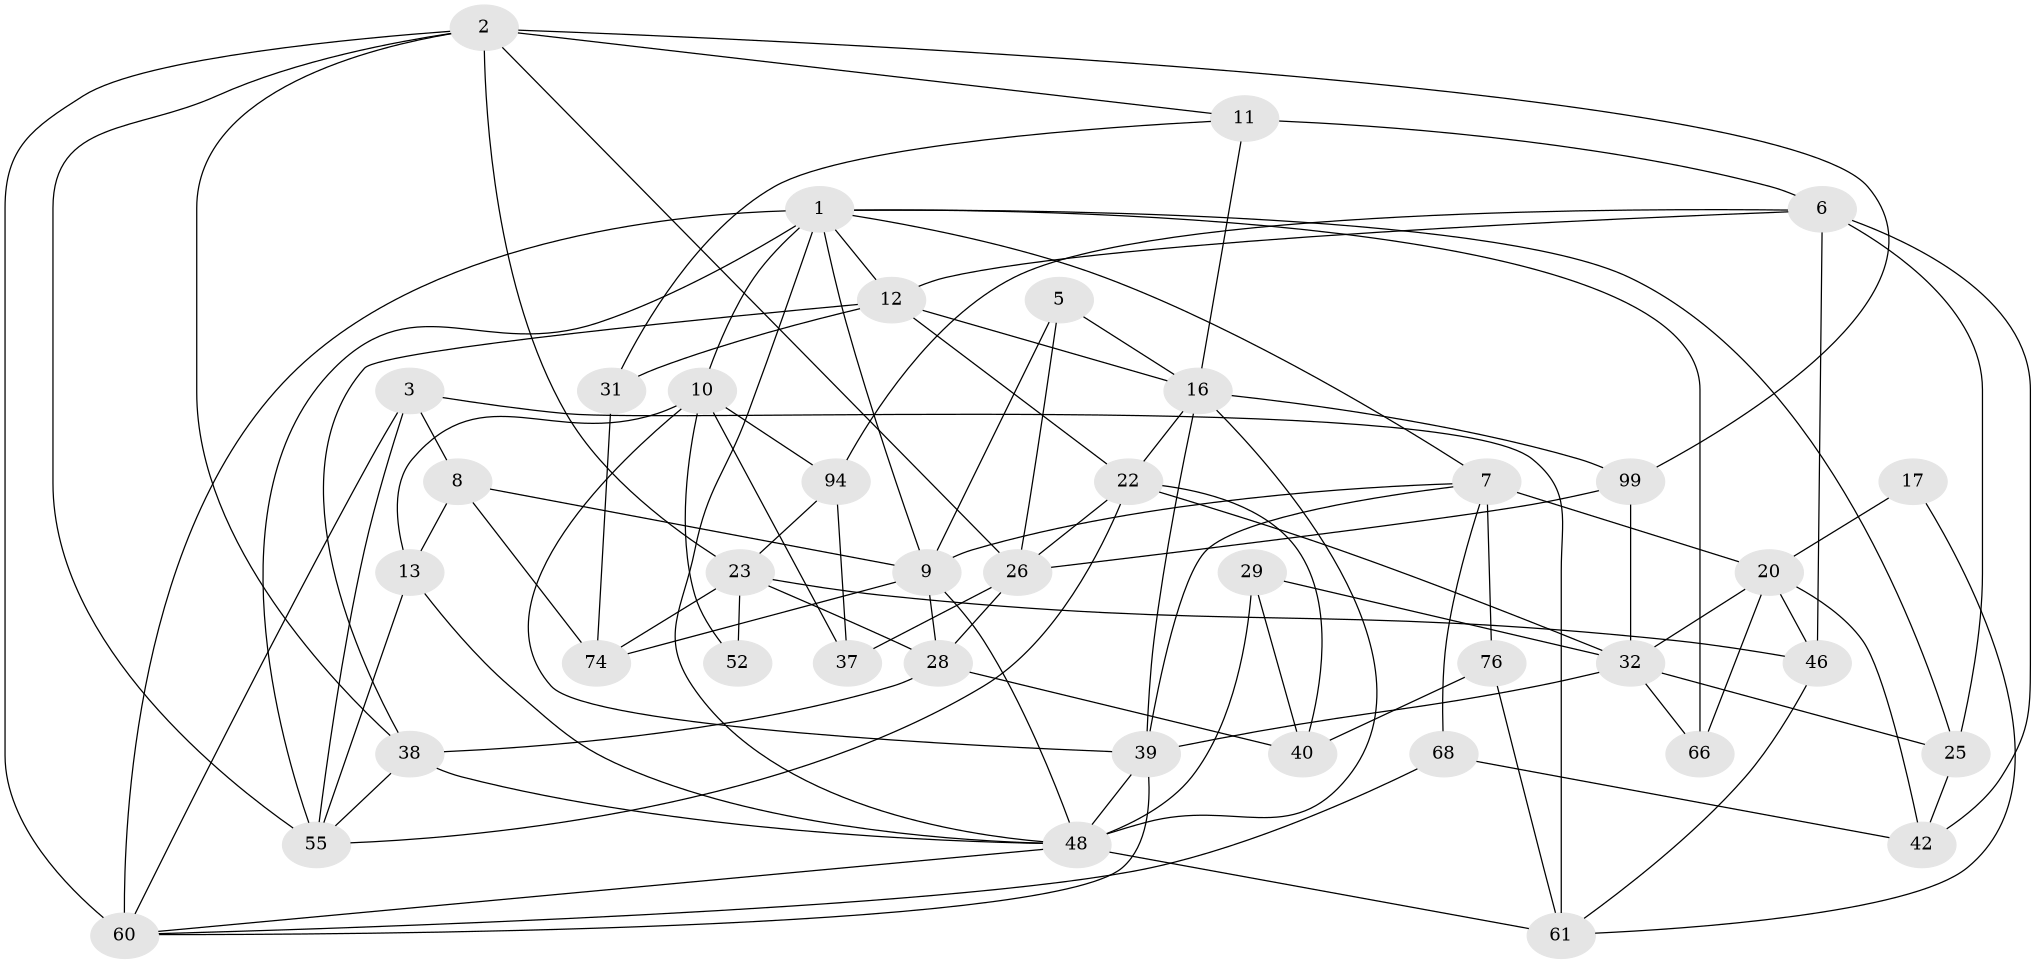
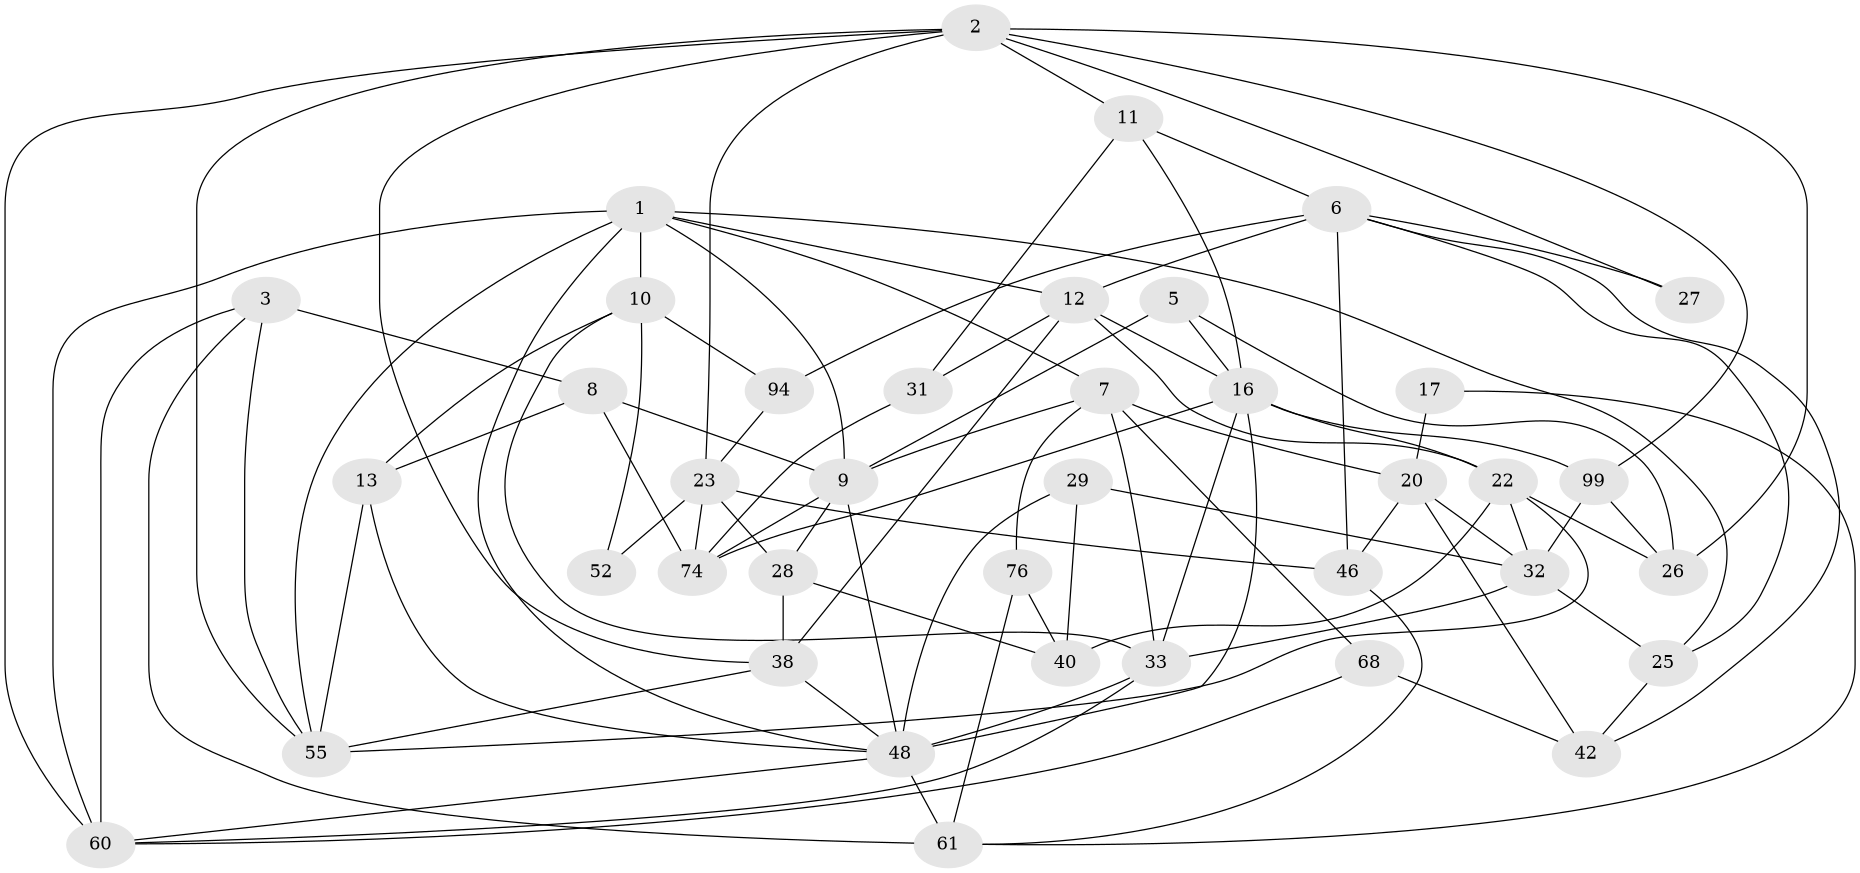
node "27": added
edge "16" -- "74": added
edge "26" -- "28": removed
node "37": removed
node "39": label "39" -> "33"
node "66": removed
